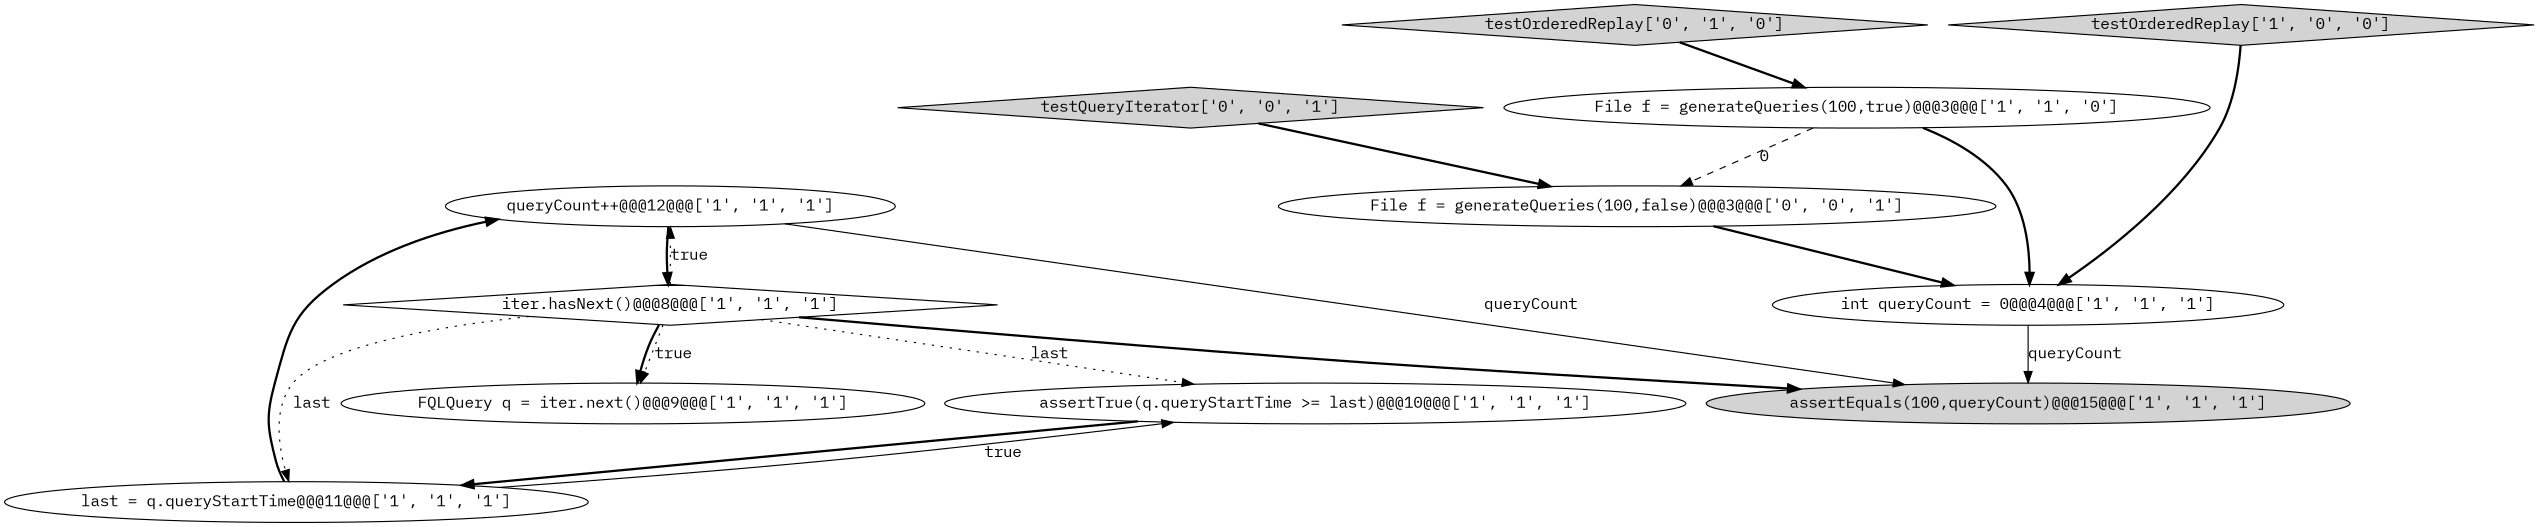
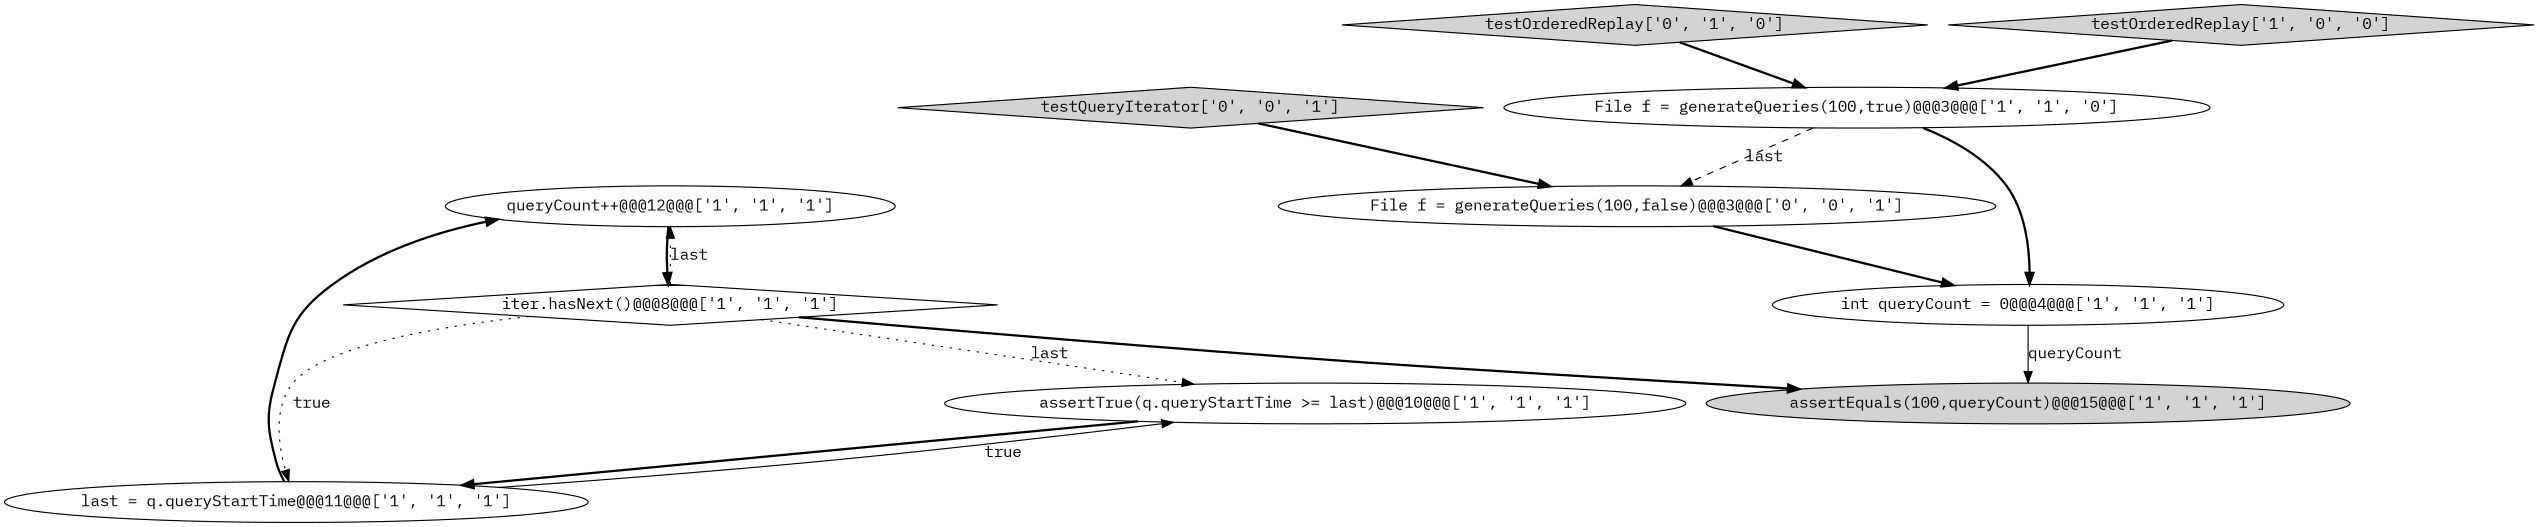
edge "File f = generateQueries(100,true)@@@3@@@['1', '1', '0']" -> "File f = generateQueries(100,false)@@@3@@@['0', '0', '1']": label "0" -> "last"
edge "testOrderedReplay['1', '0', '0']" -> "int queryCount = 0@@@4@@@['1', '1', '1']": now "testOrderedReplay['1', '0', '0']" -> "File f = generateQueries(100,true)@@@3@@@['1', '1', '0']"
edge "iter.hasNext()@@@8@@@['1', '1', '1']" -> "queryCount++@@@12@@@['1', '1', '1']": label "true" -> "last"
edge "queryCount++@@@12@@@['1', '1', '1']" -> "assertEquals(100,queryCount)@@@15@@@['1', '1', '1']": removed, label "queryCount"
edge "iter.hasNext()@@@8@@@['1', '1', '1']" -> "last = q.queryStartTime@@@11@@@['1', '1', '1']": label "last" -> "true"
node "FQLQuery q = iter.next()@@@9@@@['1', '1', '1']": removed
